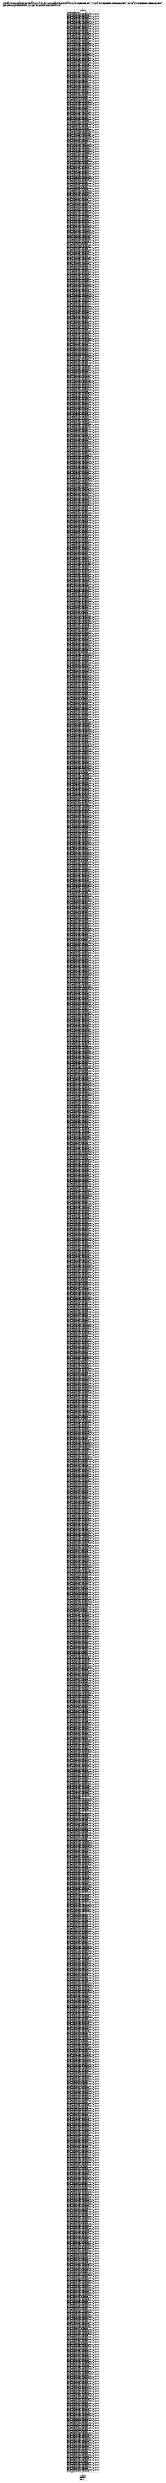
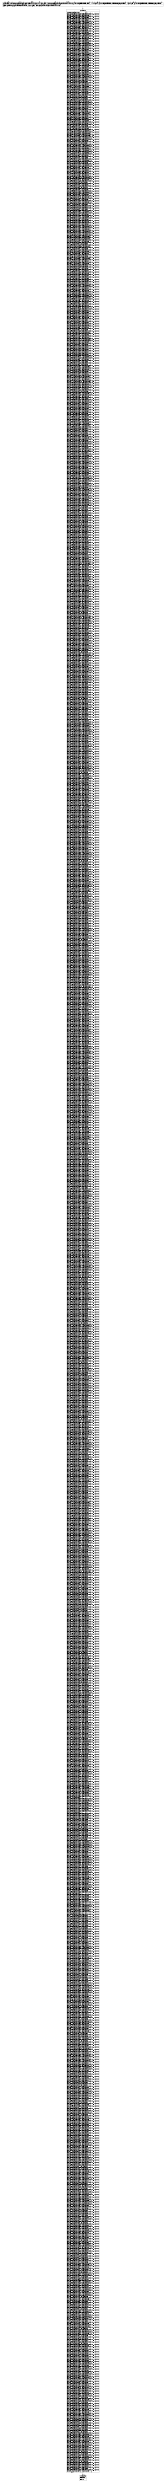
node "0: 0x0000": text "MTH_ENTER_BLOCK" -> "TYPE_ENTER_BLOCK"
